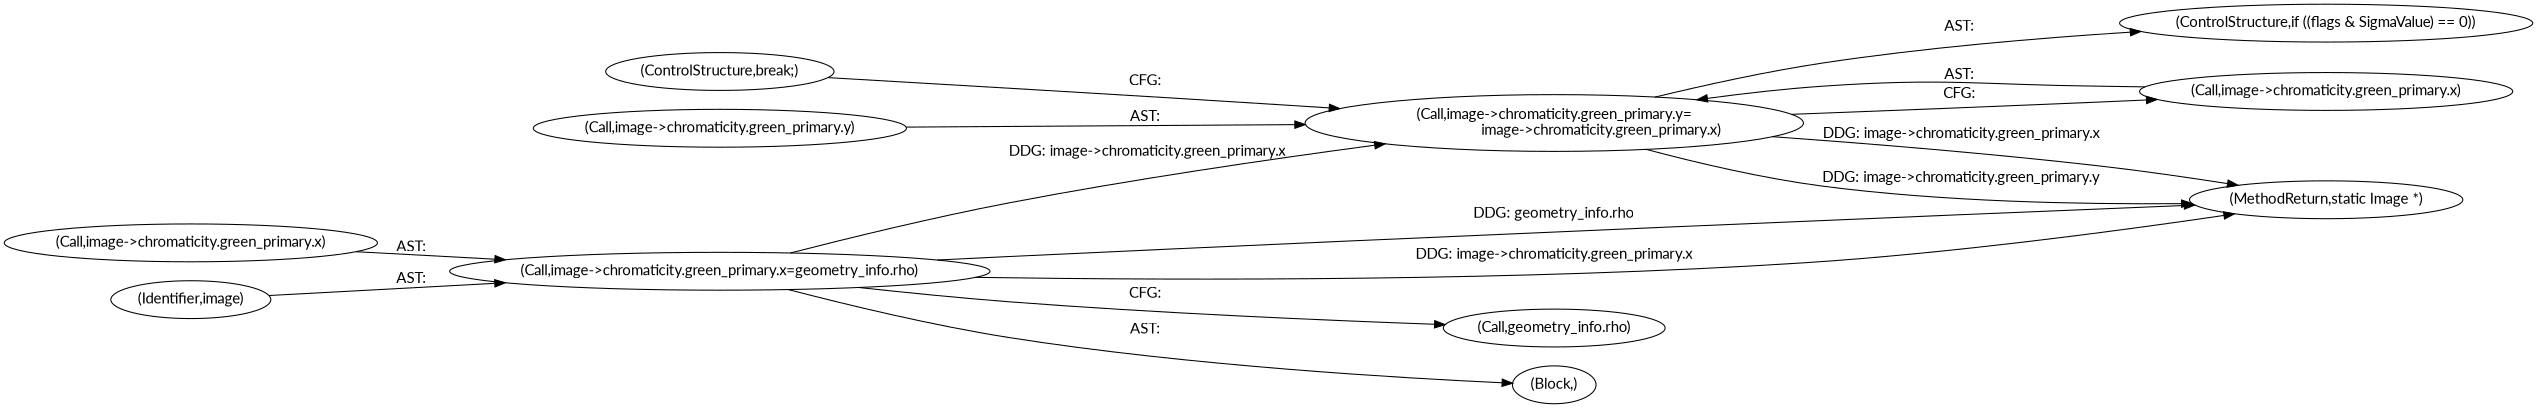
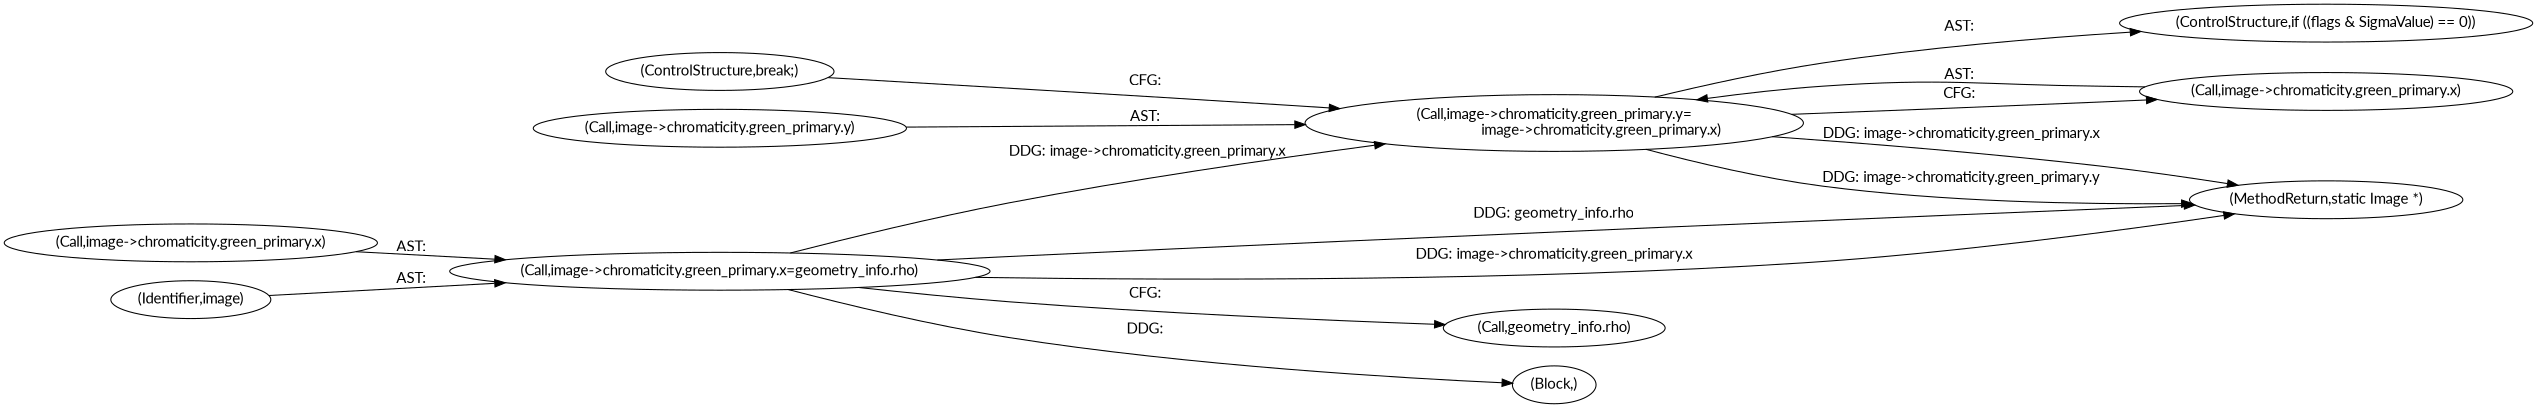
edge "(Call,image->chromaticity.green_primary.x=geometry_info.rho)" -> "(Block,)": label "AST: " -> "DDG: "
